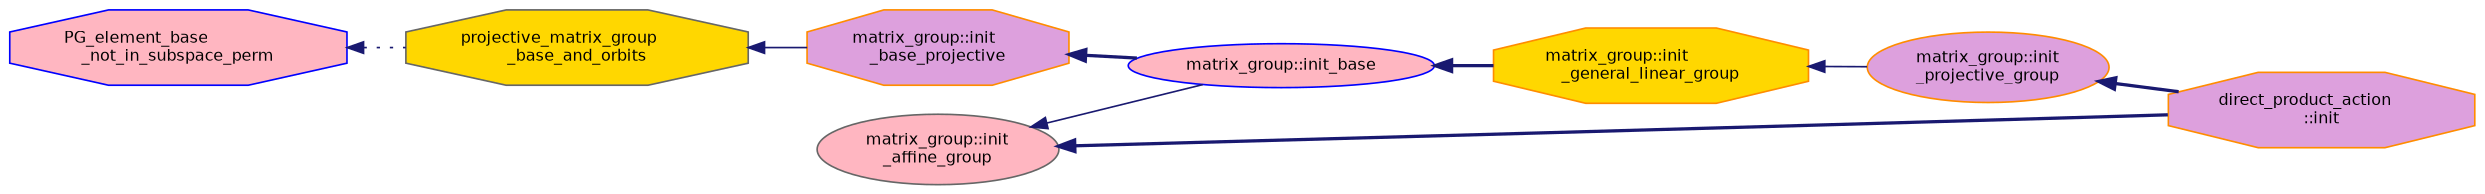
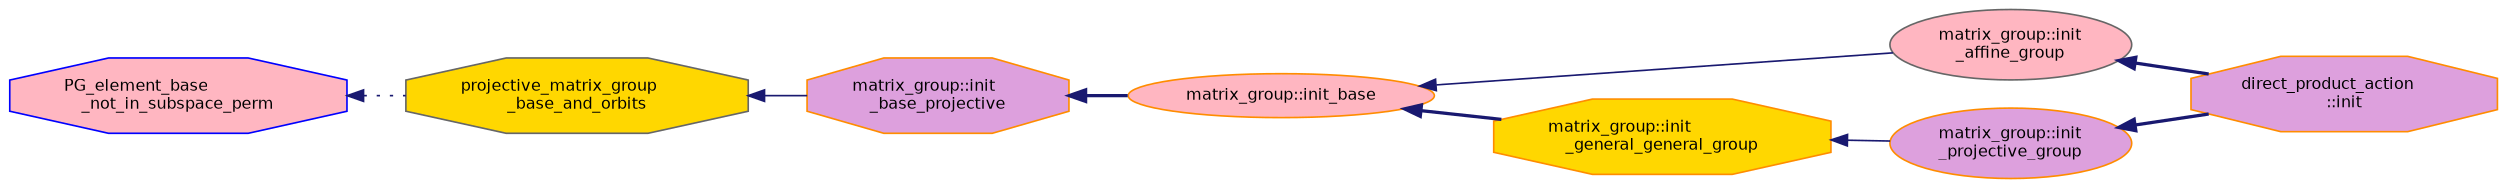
node "matrix_group::init_base": color blue -> darkorange
node "matrix_group::init _general_linear_group": label "matrix_group::init _general_linear_group" -> "matrix_group::init _general_general_group"
edge "matrix_group::init_base" -> "matrix_group::init _affine_group": reversed
